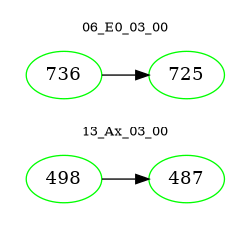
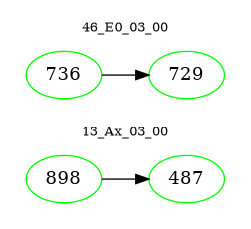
cluster "06_E0_03_00": label "06_E0_03_00" -> "46_E0_03_00"
node "725": label "725" -> "729"
node "498": label "498" -> "898"
